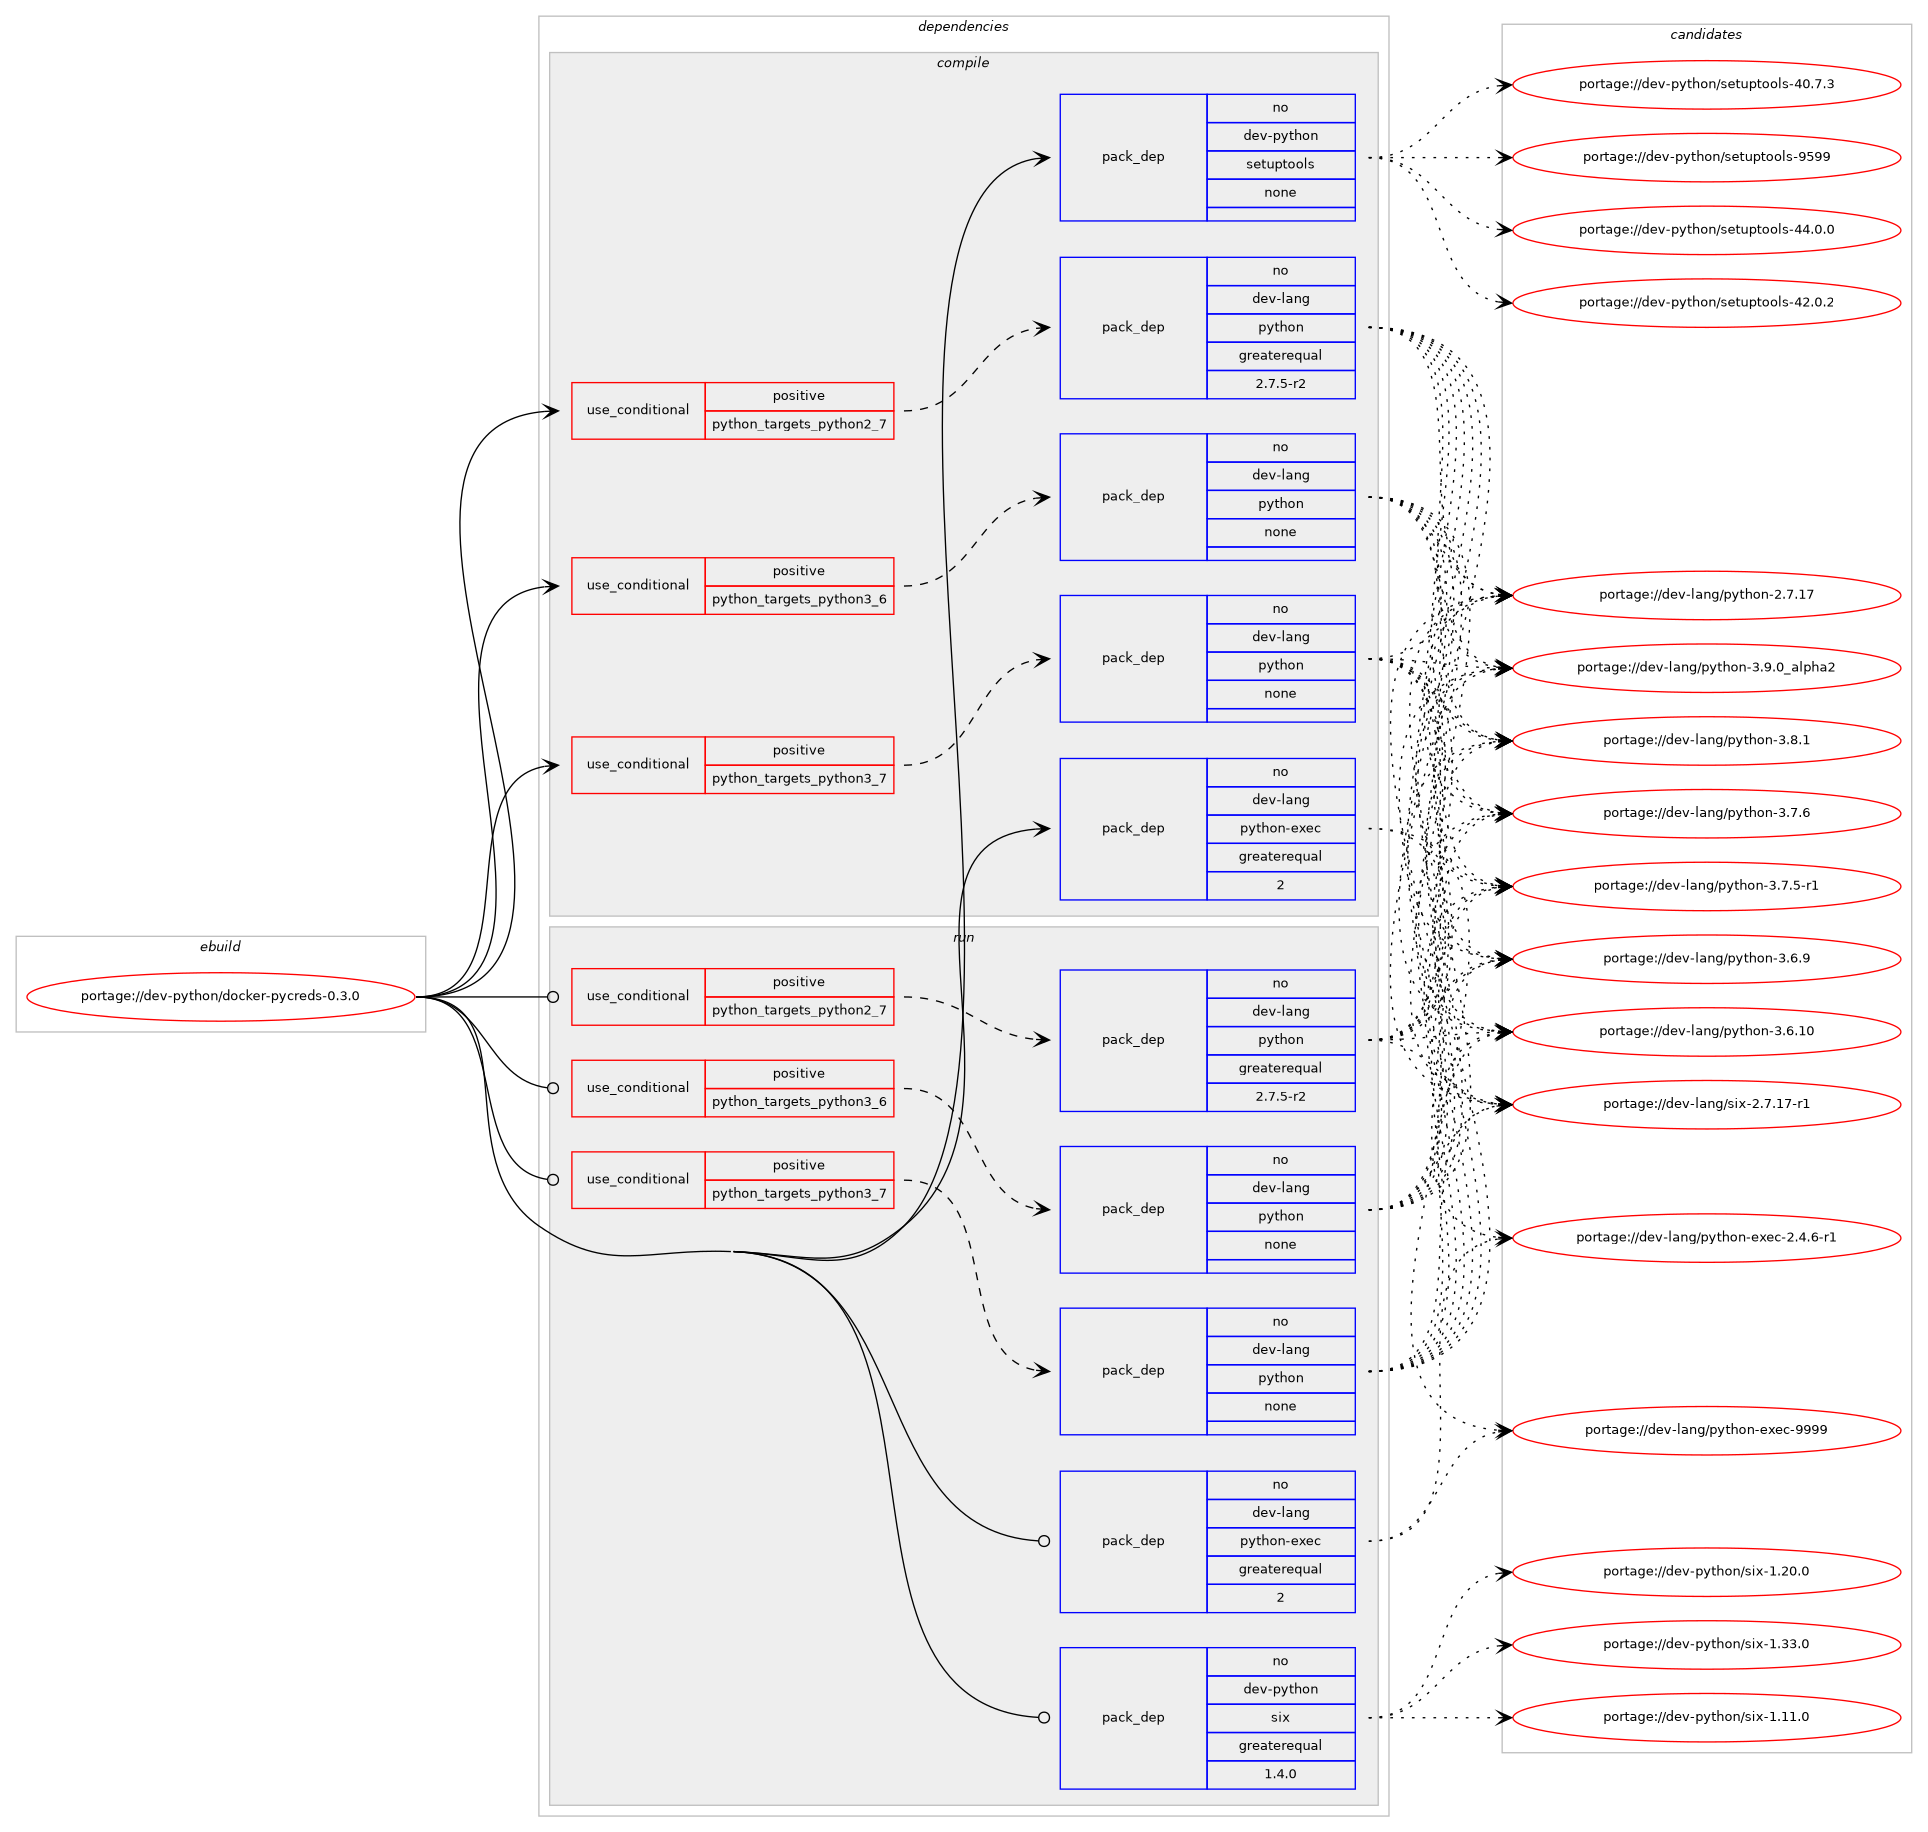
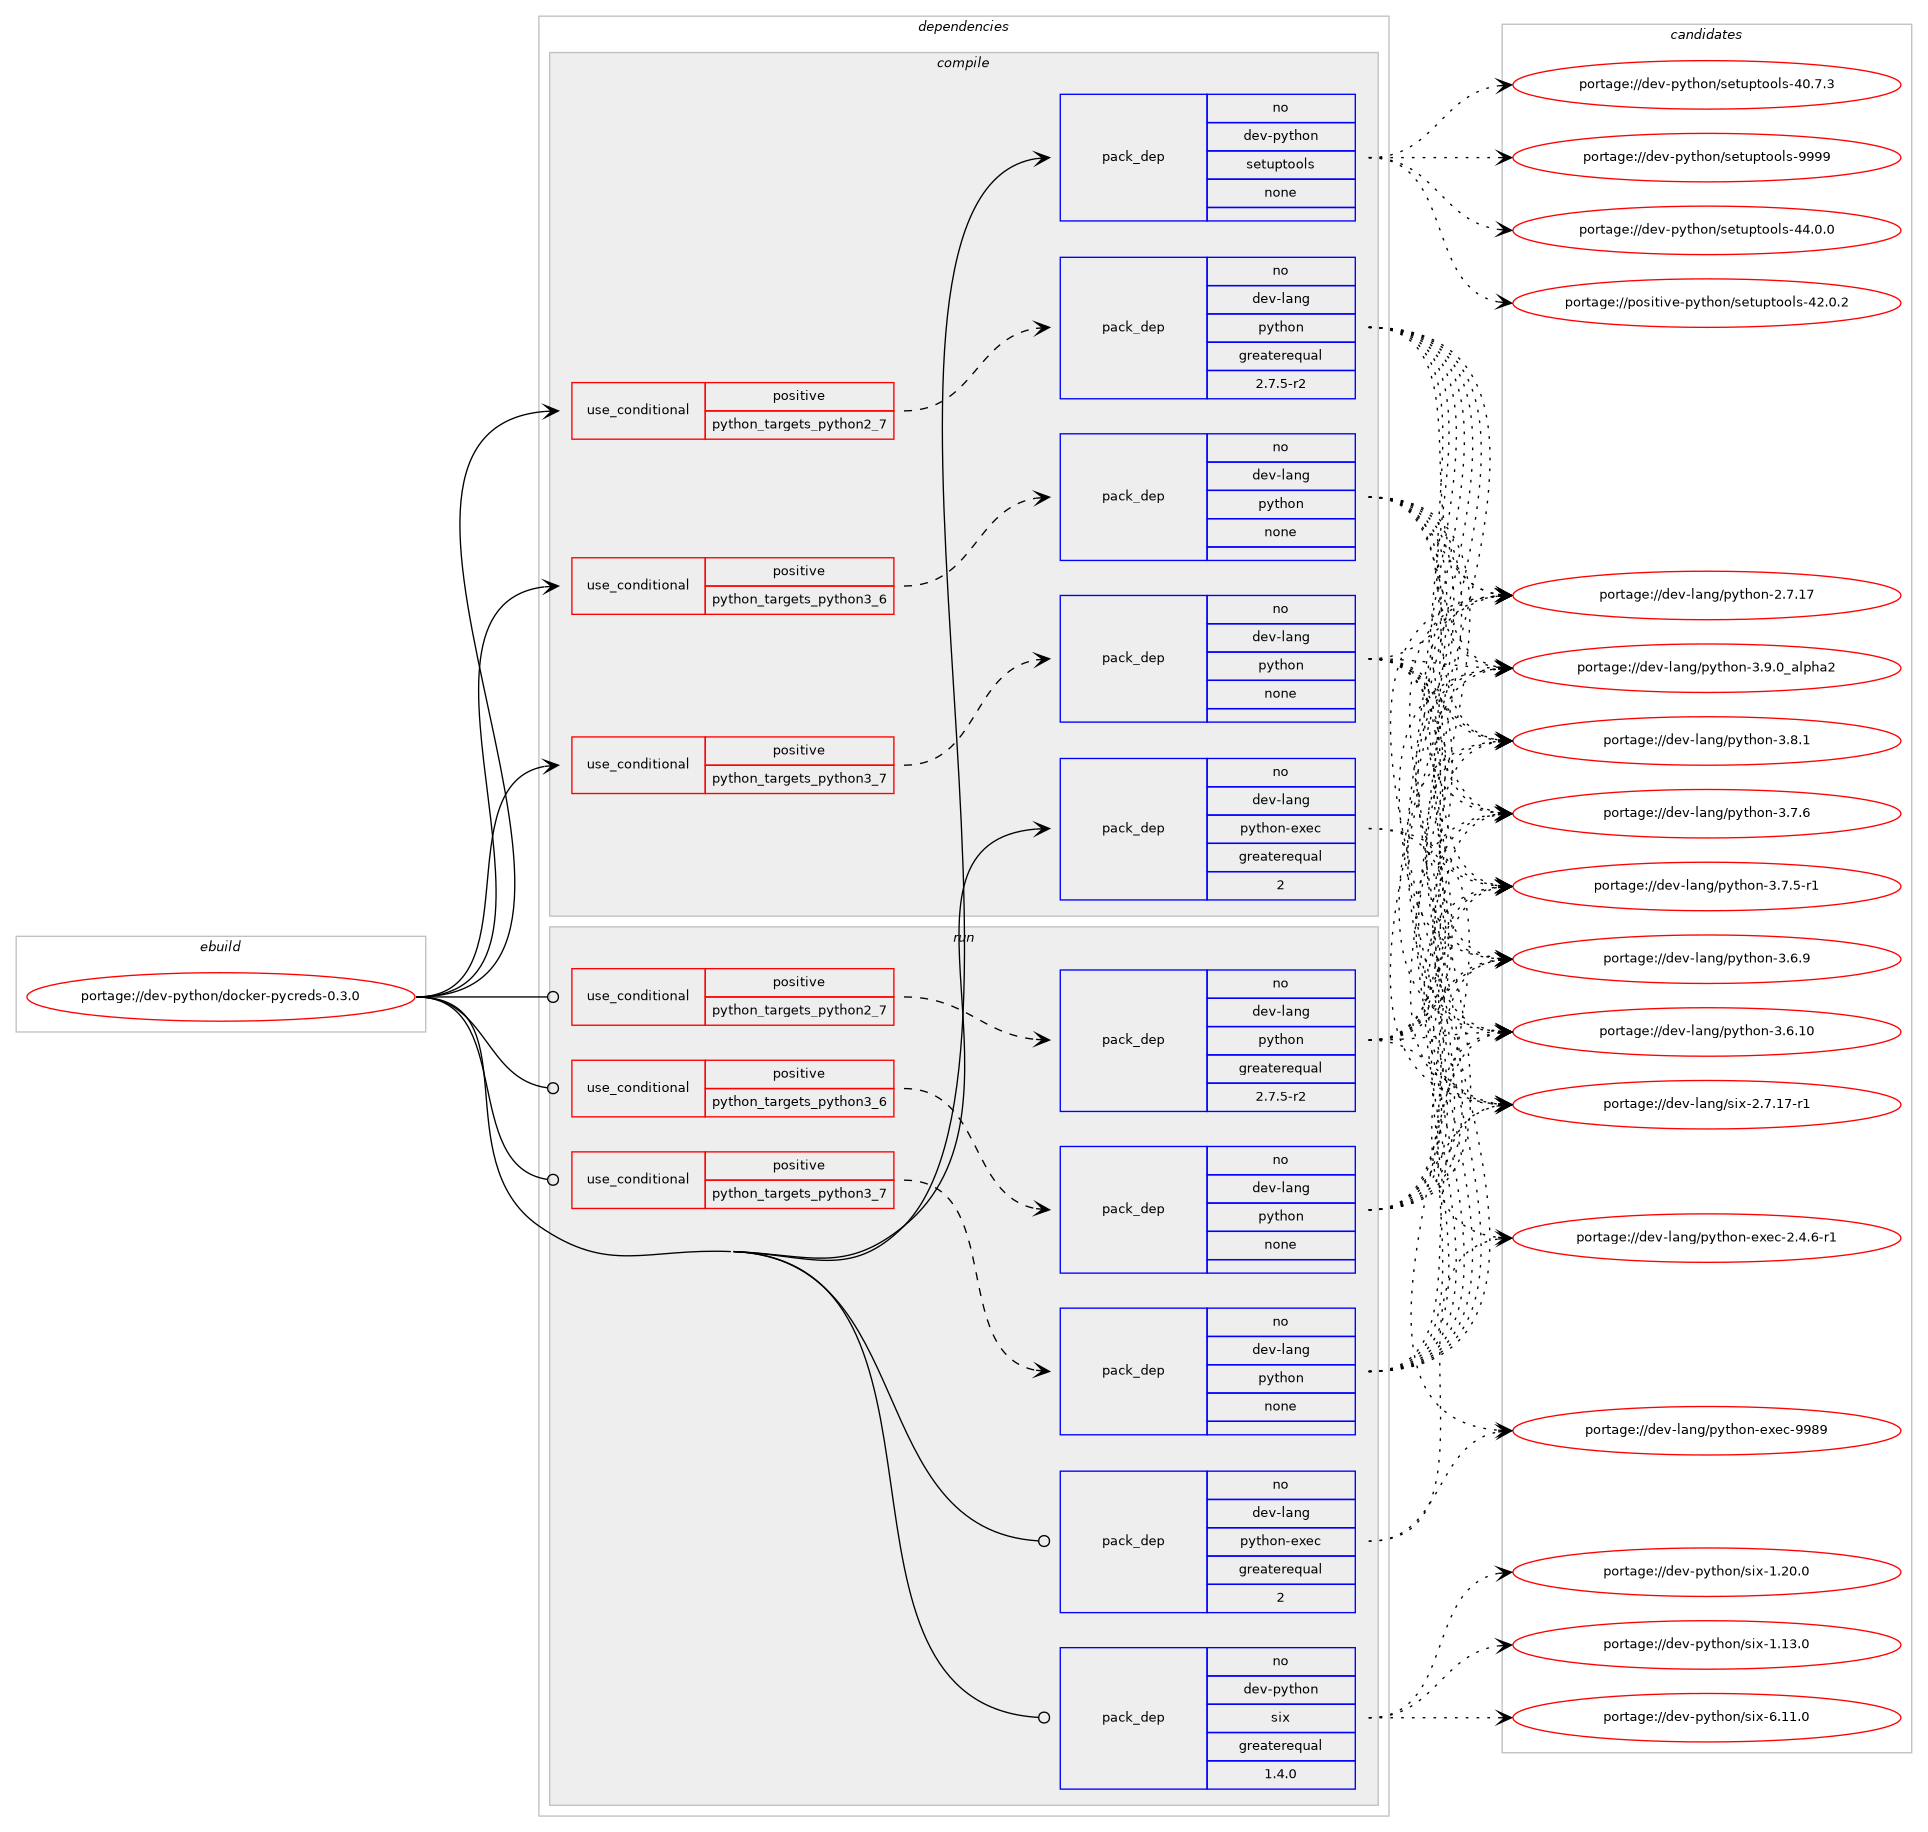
node "portage://dev-python/setuptools-9599": label "portage://dev-python/setuptools-9599" -> "portage://dev-python/setuptools-9999"
node "portage://dev-python/setuptools-42.0.2": label "portage://dev-python/setuptools-42.0.2" -> "portage://positive-python/setuptools-42.0.2"
node "portage://dev-lang/python-exec-9999": label "portage://dev-lang/python-exec-9999" -> "portage://dev-lang/python-exec-9989"
node "portage://dev-python/six-1.33.0": label "portage://dev-python/six-1.33.0" -> "portage://dev-python/six-1.13.0"
node "portage://dev-python/six-1.11.0": label "portage://dev-python/six-1.11.0" -> "portage://dev-python/six-6.11.0"
